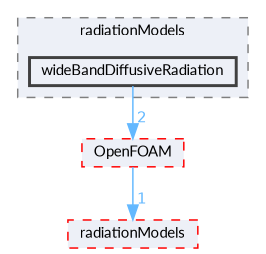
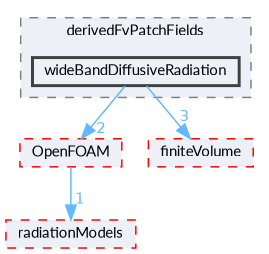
cluster "radiationModels": label "radiationModels" -> "derivedFvPatchFields"
node "finiteVolume": added
